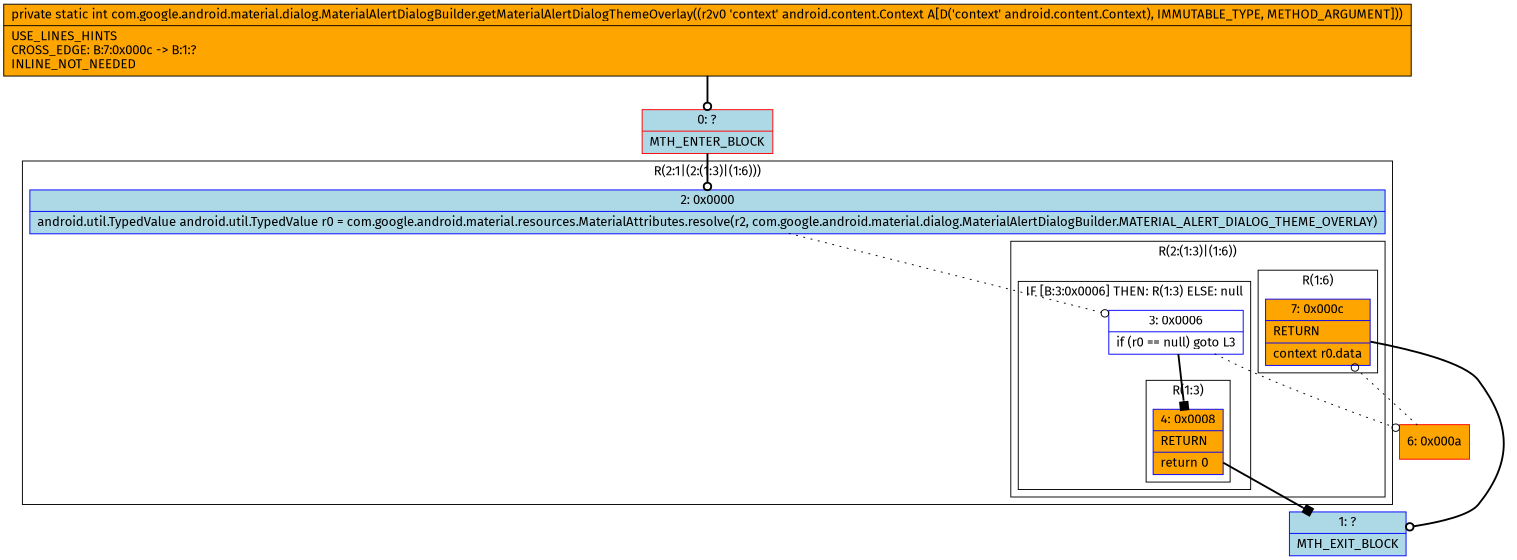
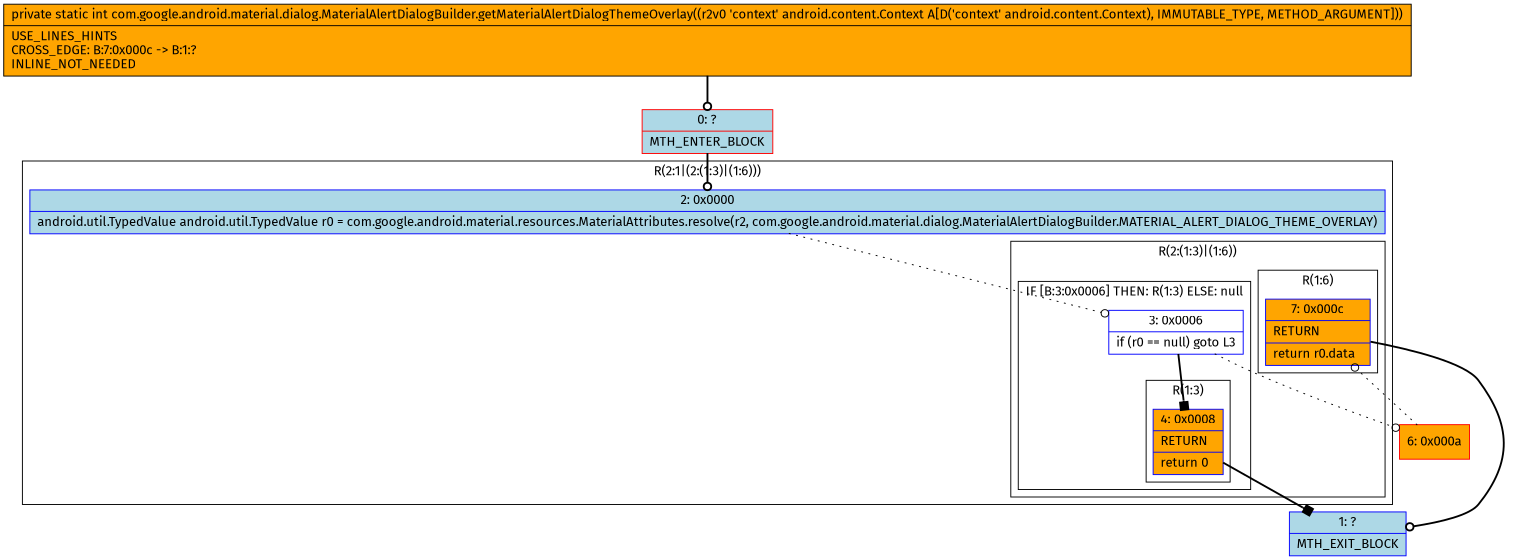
node "7: 0x000c": text "context r0.data" -> "return r0.data"
